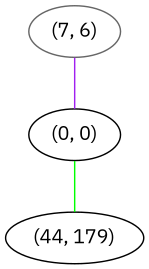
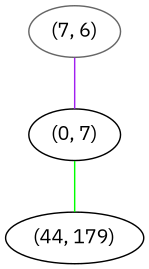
node "(0, 0)": label "(0, 0)" -> "(0, 7)"
